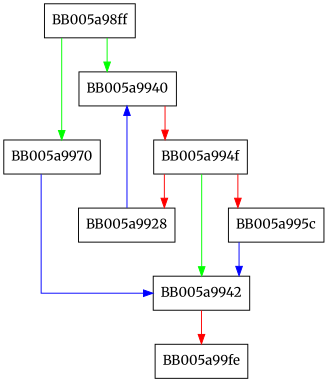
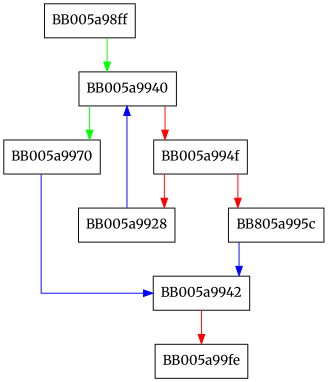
edge "BB005a98ff" -> "BB005a9970": now "BB005a9940" -> "BB005a9970"
edge "BB005a994f" -> "BB005a9942": removed
node "BB005a995c": label "BB005a995c" -> "BB805a995c"
